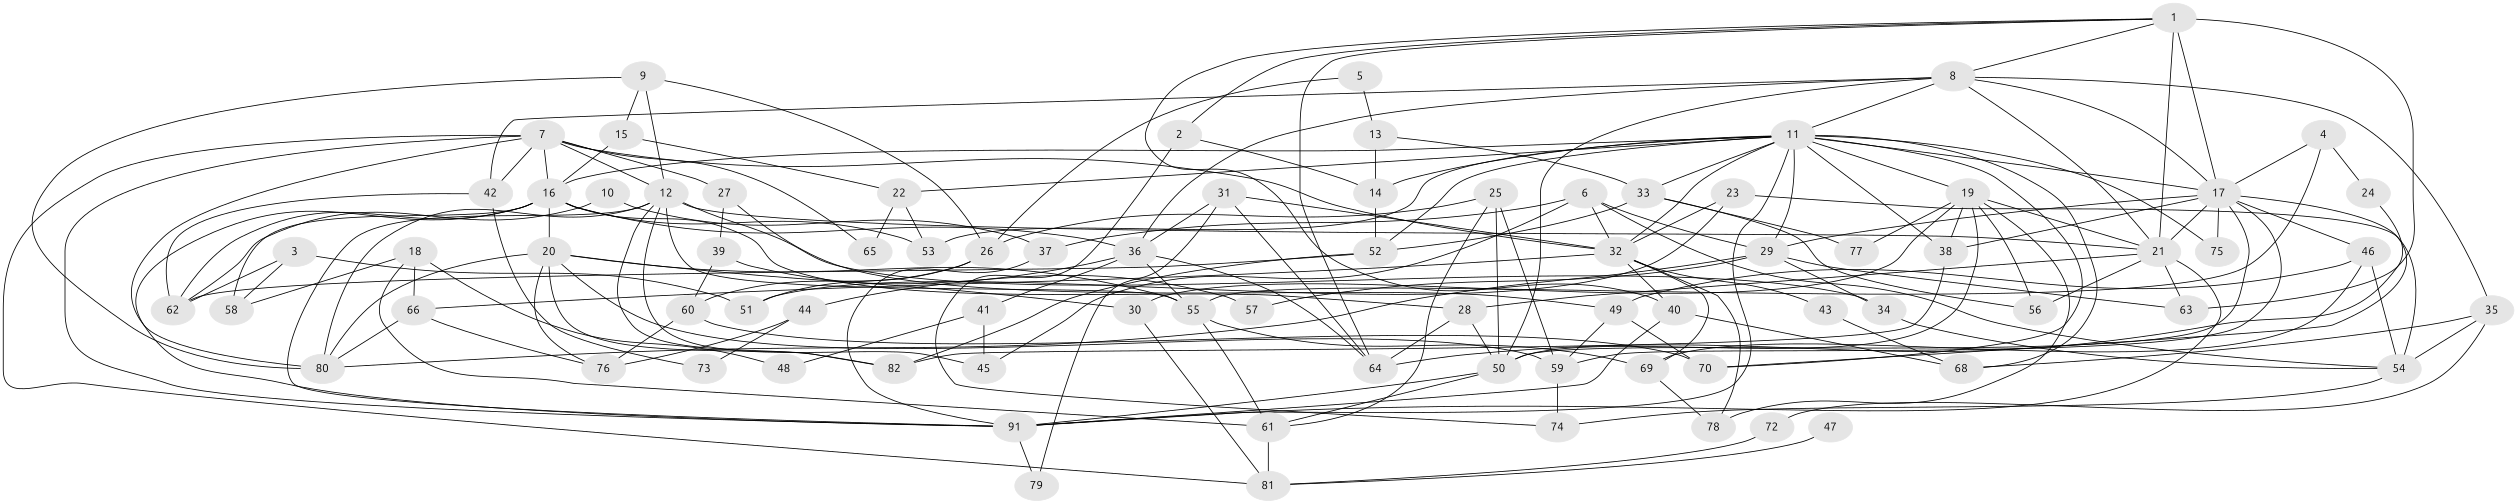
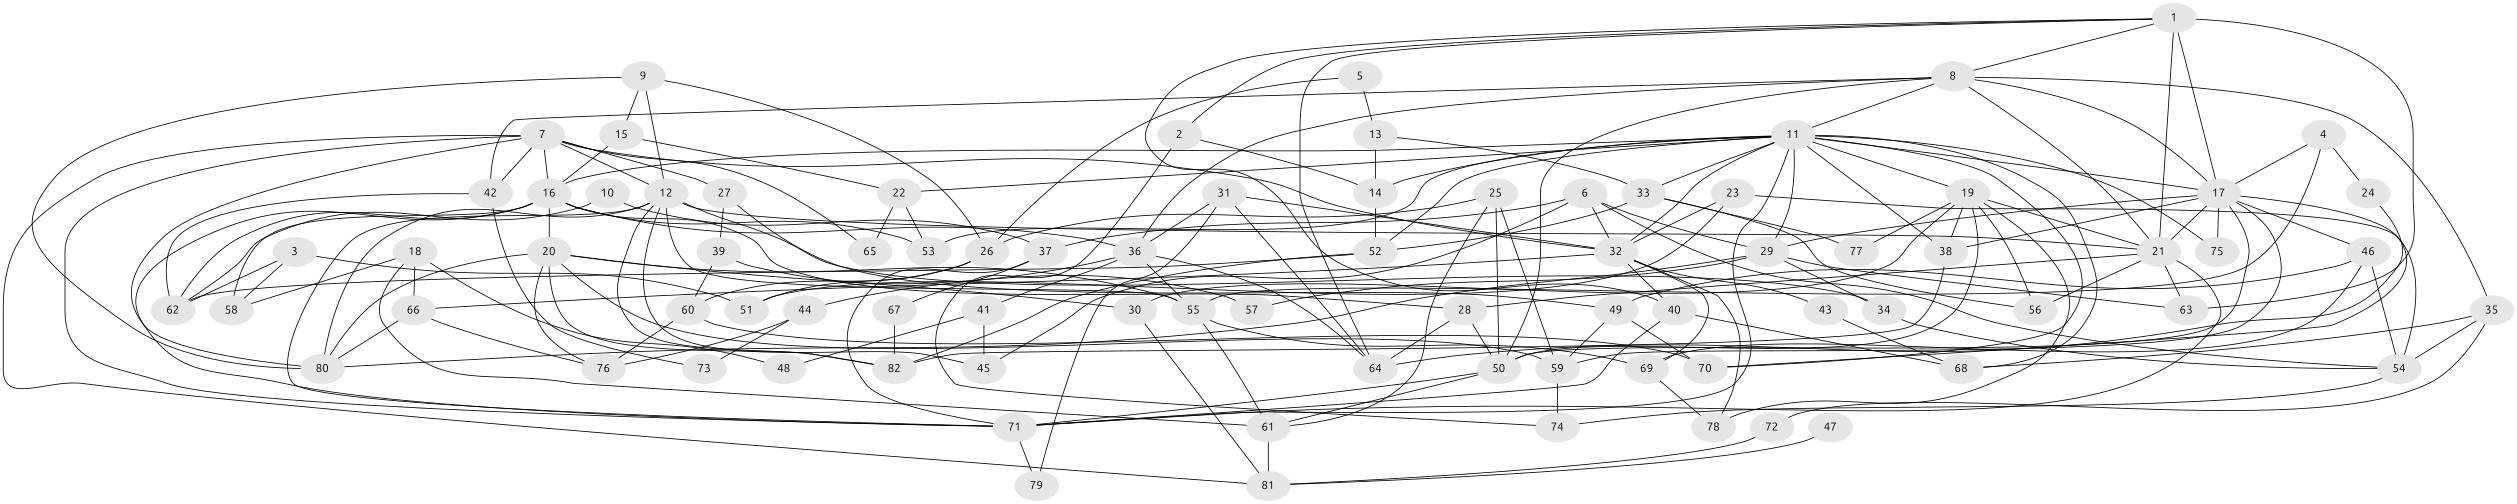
node "67": added
node "91": label "91" -> "71"
